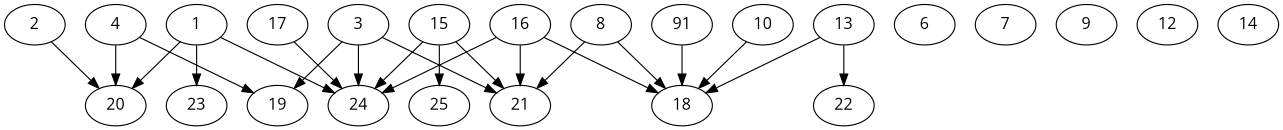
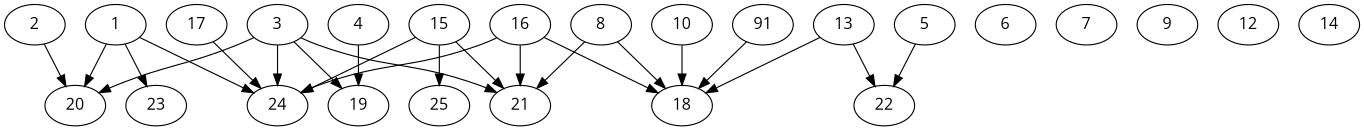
node "5": added
edge "4" -> "20": now "3" -> "20"
